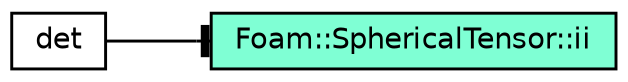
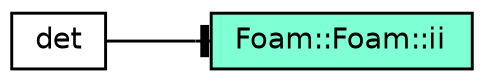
node "Foam::SphericalTensor::ii": label "Foam::SphericalTensor::ii" -> "Foam::Foam::ii"
